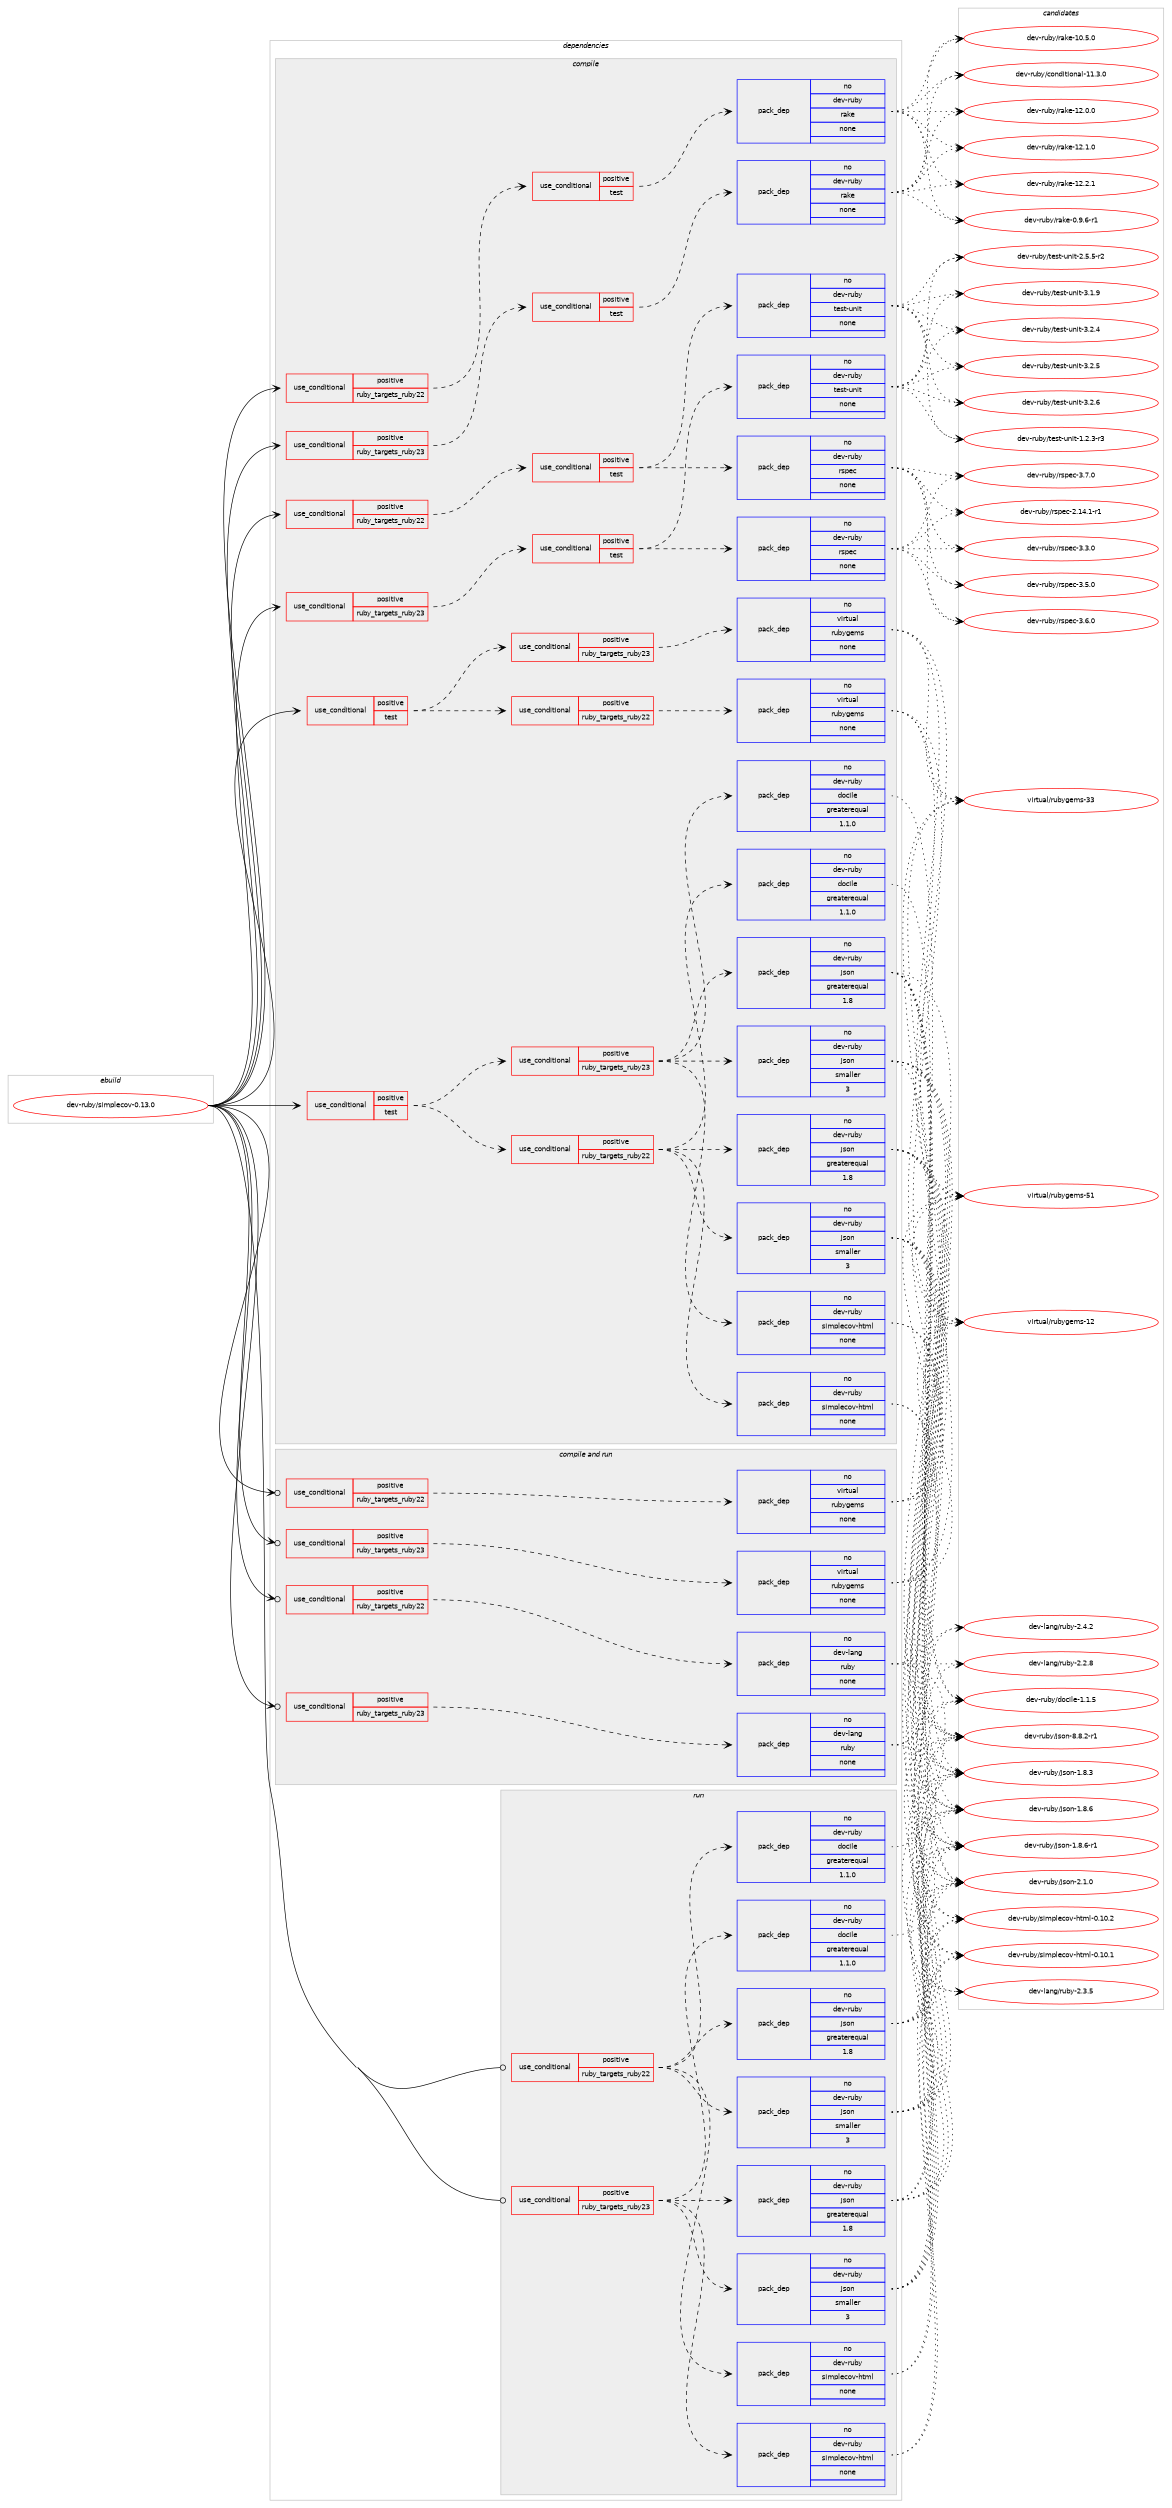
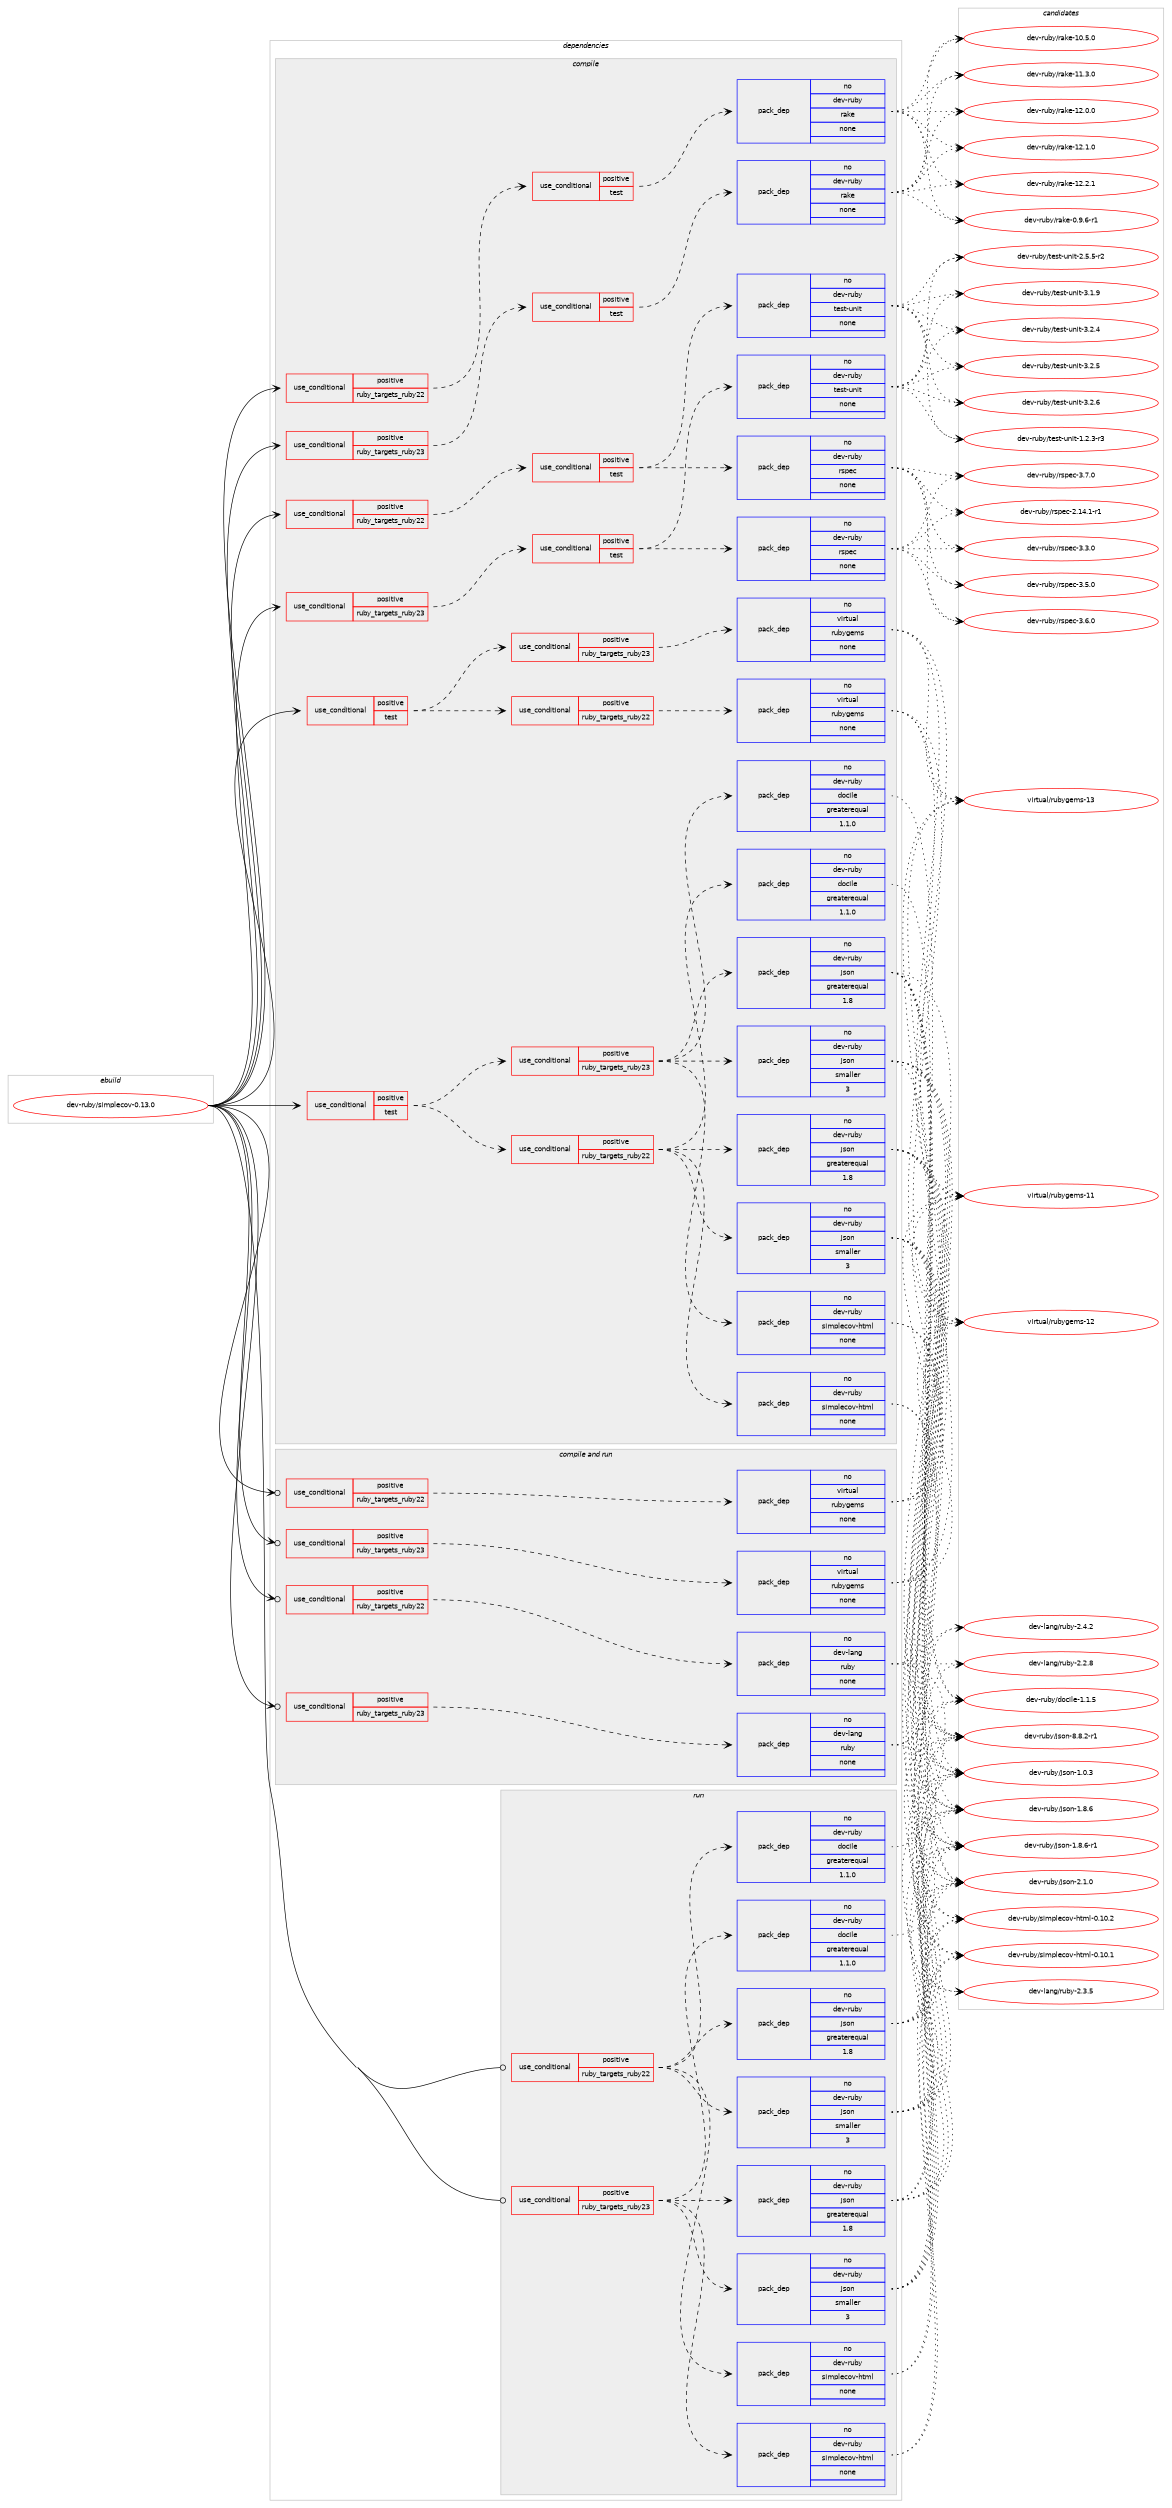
node "dev-ruby/conditional-11.3.0": label "dev-ruby/conditional-11.3.0" -> "dev-ruby/rake-11.3.0"
node "virtual/rubygems-33": label "virtual/rubygems-33" -> "virtual/rubygems-13"
node "virtual/rubygems-51": label "virtual/rubygems-51" -> "virtual/rubygems-11"
node "dev-ruby/json-1.8.3": label "dev-ruby/json-1.8.3" -> "dev-ruby/json-1.0.3"
